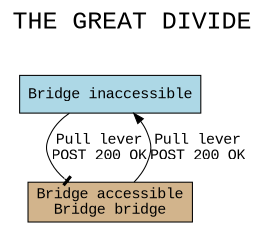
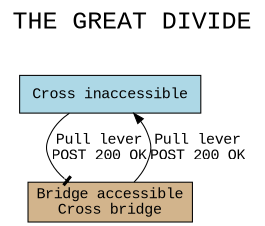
node "Bridge inaccessible": label "Bridge inaccessible" -> "Cross inaccessible"
node "Bridge accessible Bridge bridge": label "Bridge accessible Bridge bridge" -> "Bridge accessible Cross bridge"
